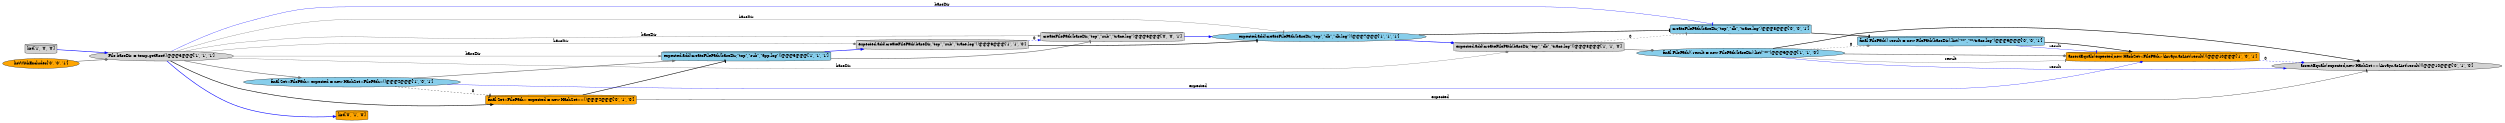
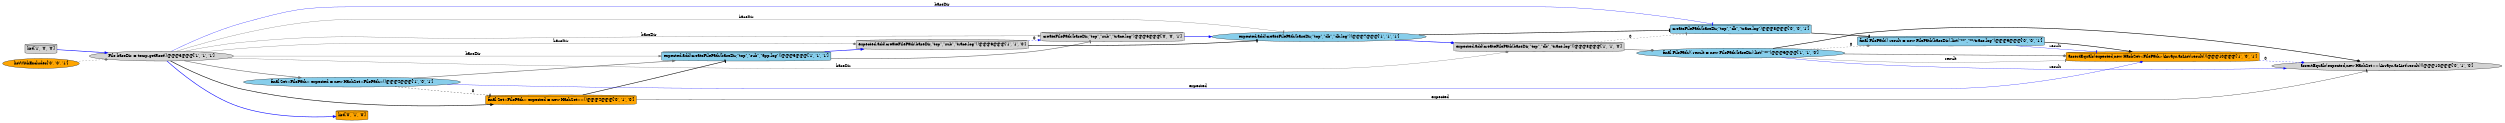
edge "listWithExcludes['0', '0', '1']" -> "File baseDir = temp.getRoot()@@@3@@@['1', '1', '1']": style bold -> dashed
